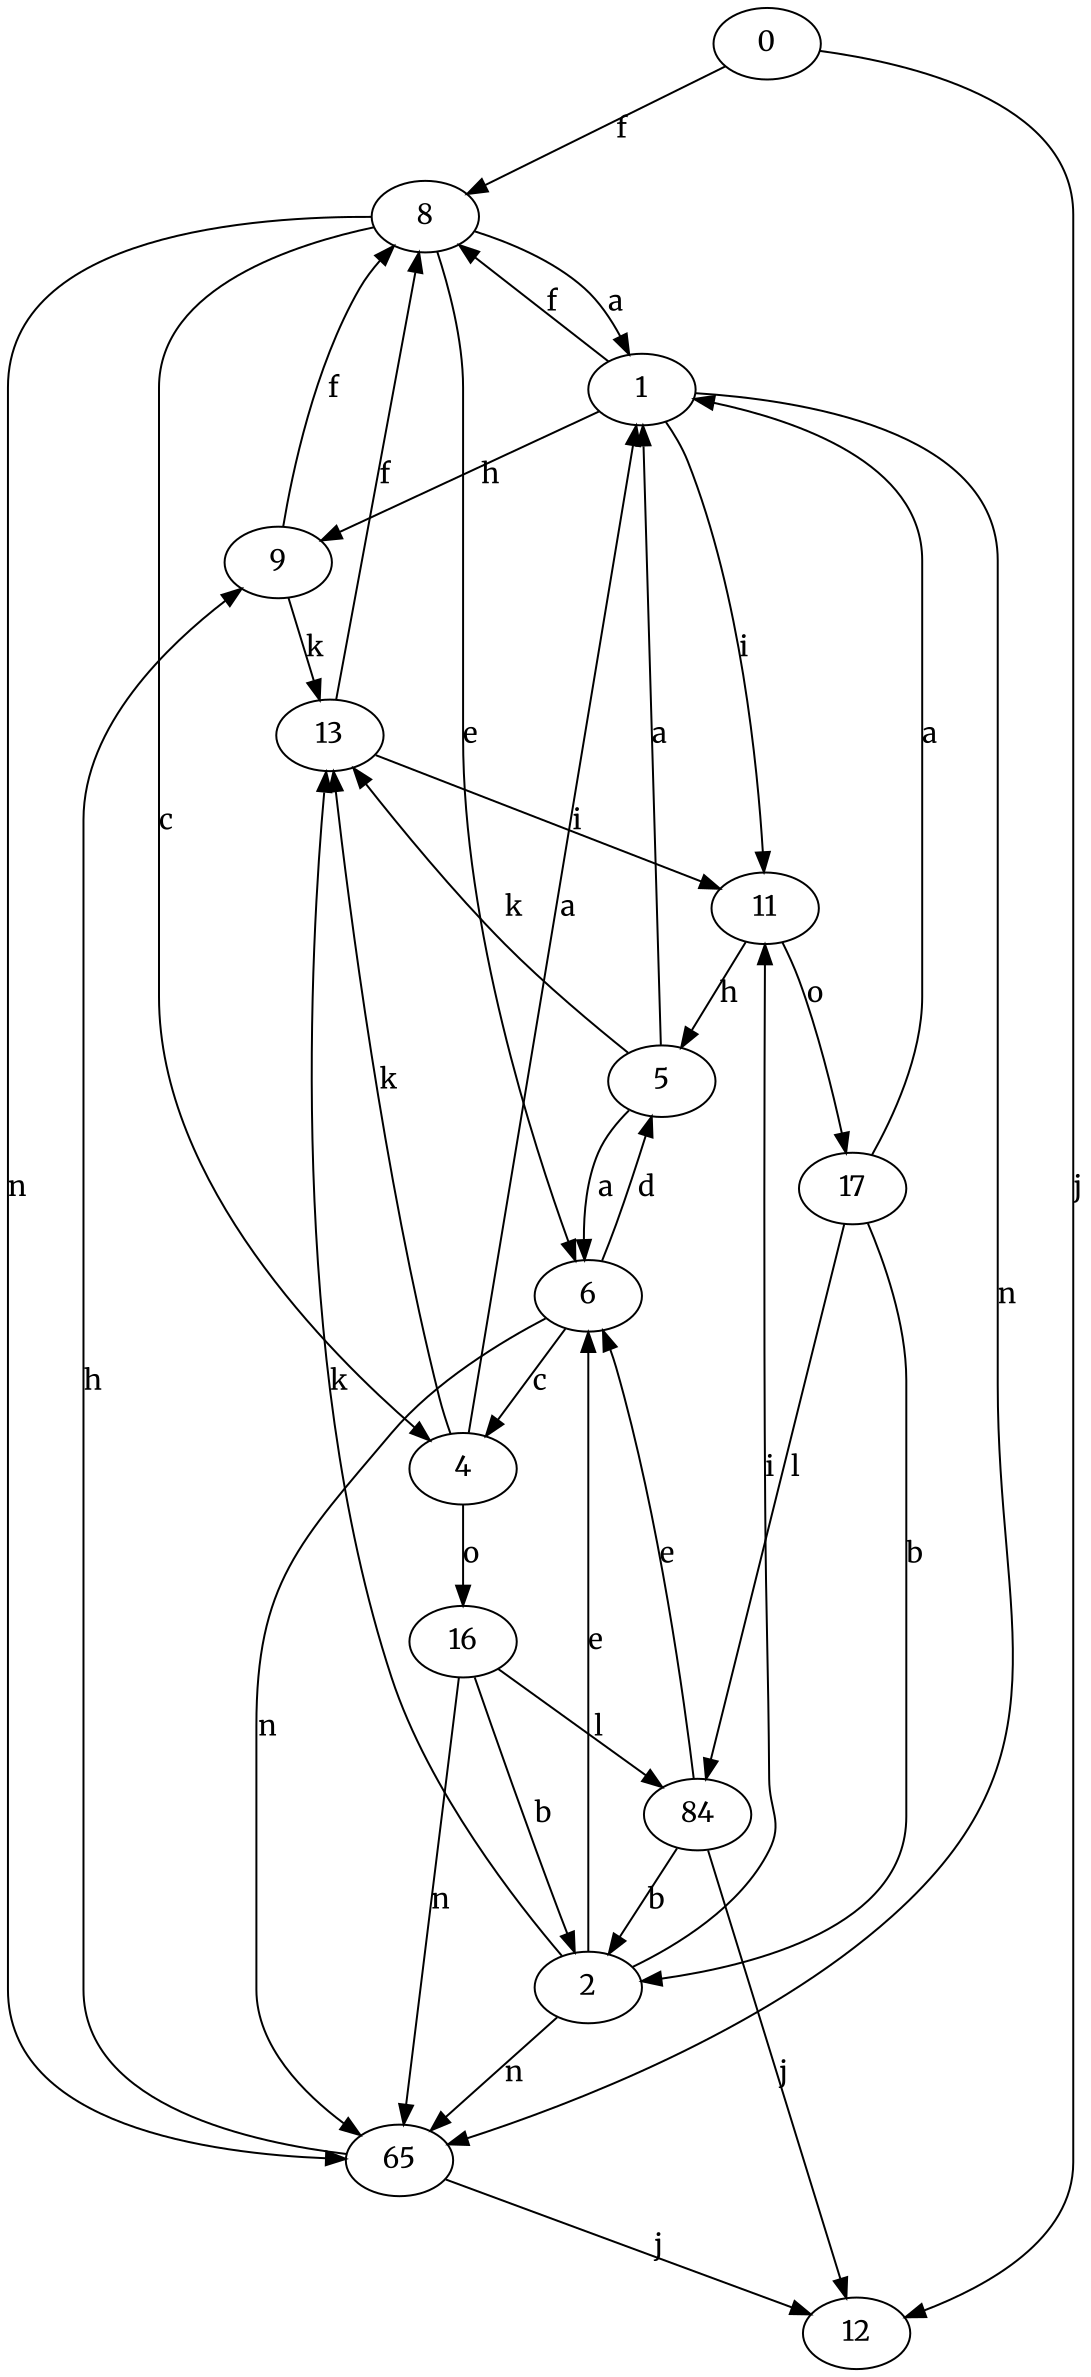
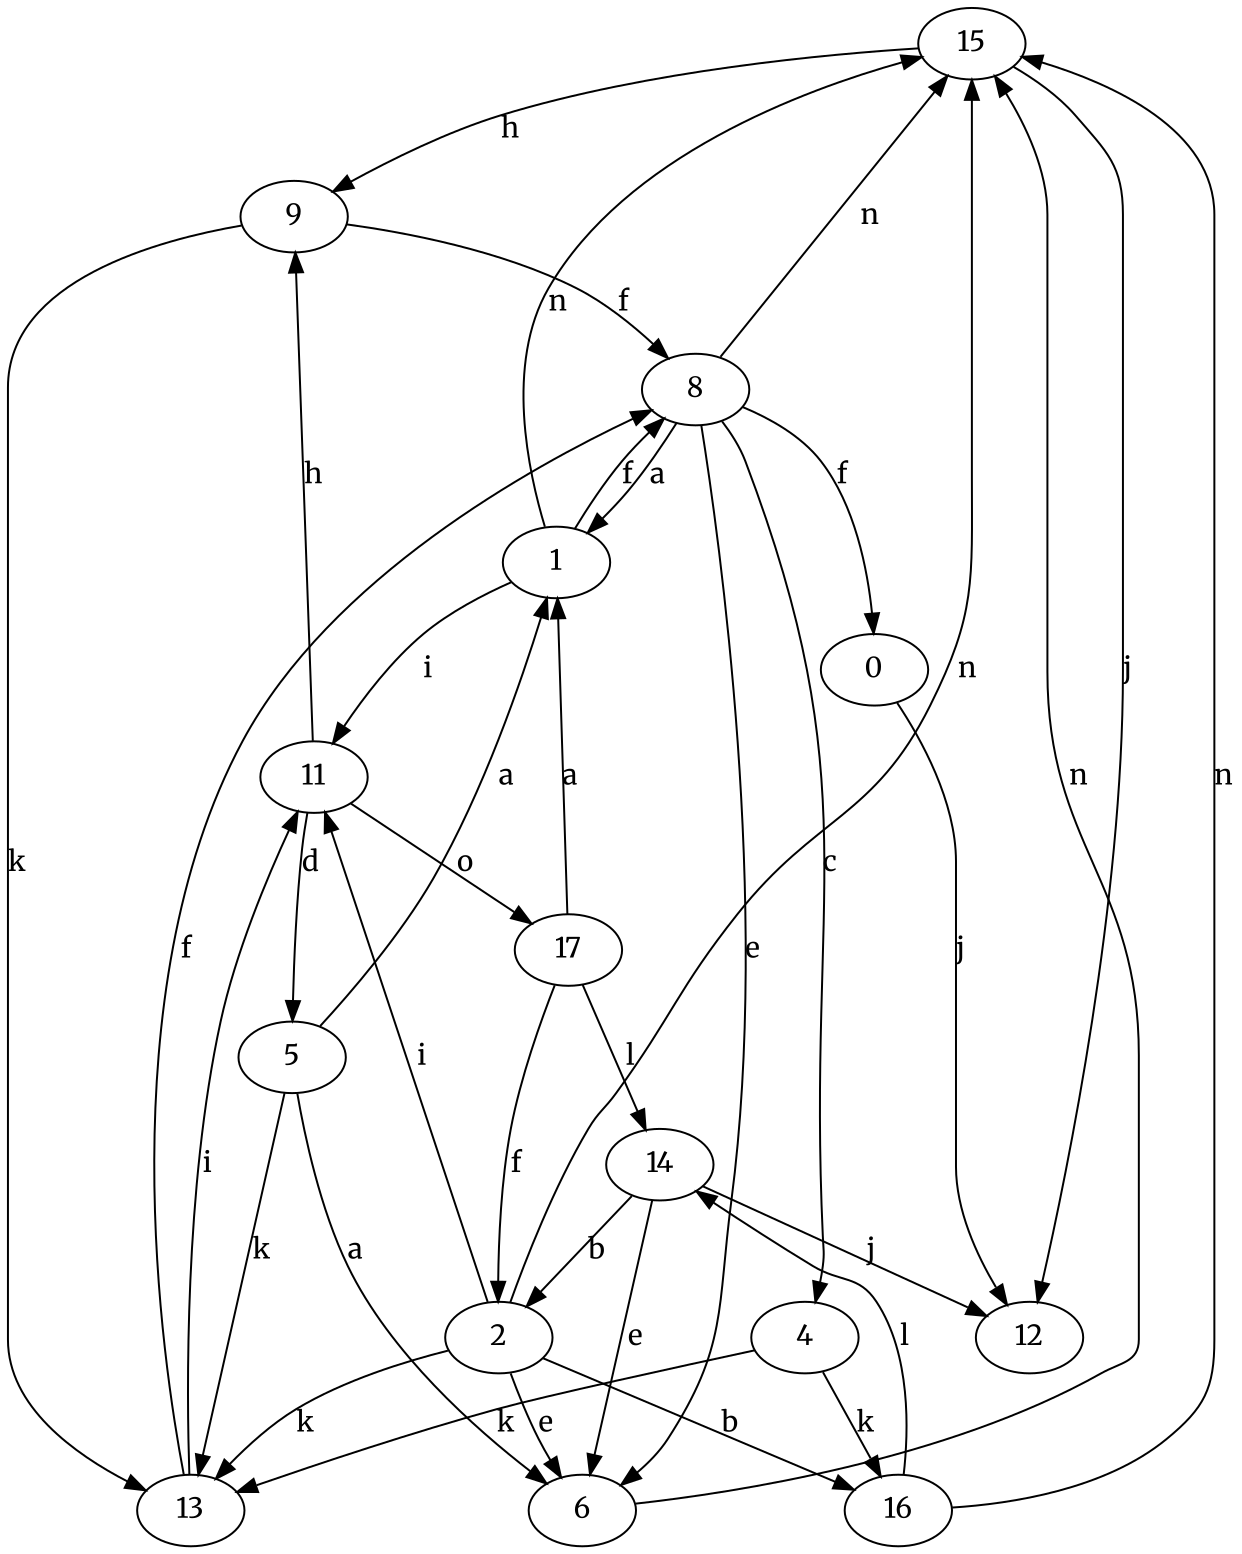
edge "0" -> "8": reversed
edge "1" -> "9": now "11" -> "9"
edge "4" -> "1": removed, label "a"
edge "11" -> "5": label "h" -> "d"
edge "6" -> "5": removed, label "d"
edge "6" -> "4": removed, label "c"
edge "4" -> "16": label "o" -> "k"
edge "17" -> "2": label "b" -> "f"
edge "16" -> "2": reversed
node "84": label "84" -> "14"
node "65": label "65" -> "15"
